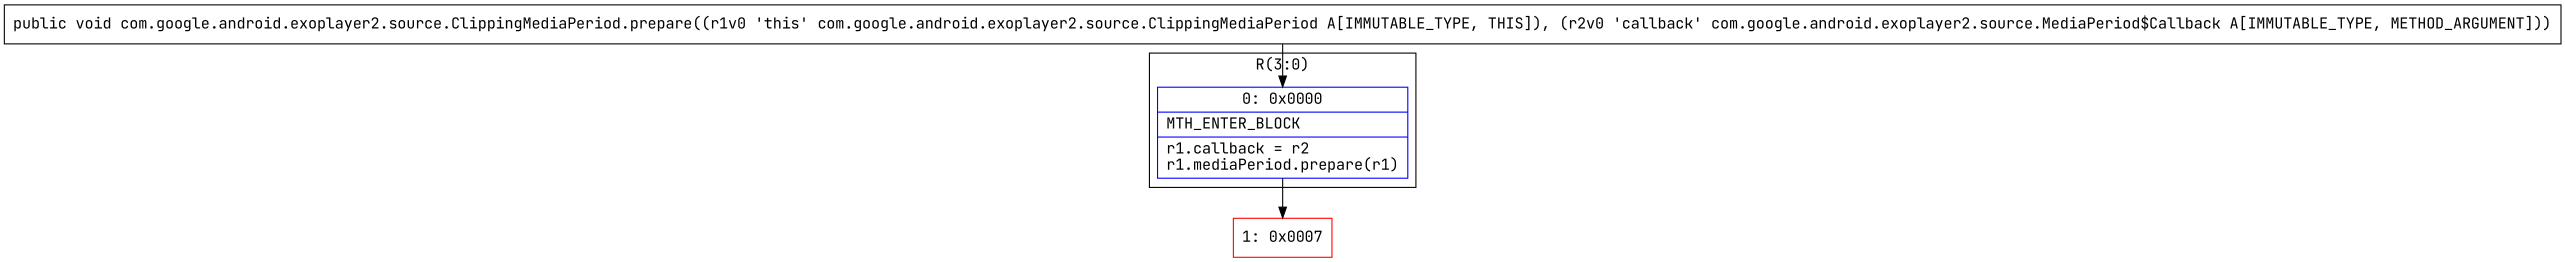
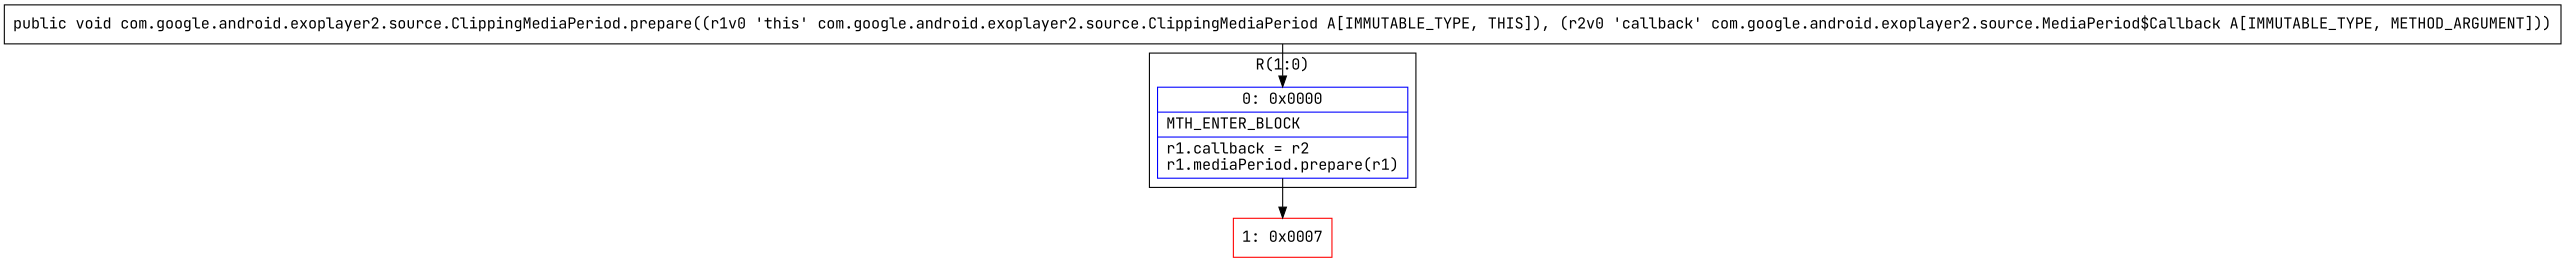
cluster "R(3:0)": label "R(3:0)" -> "R(1:0)"
